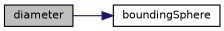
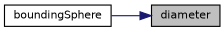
edge "diameter" -> "boundingSphere": reversed
